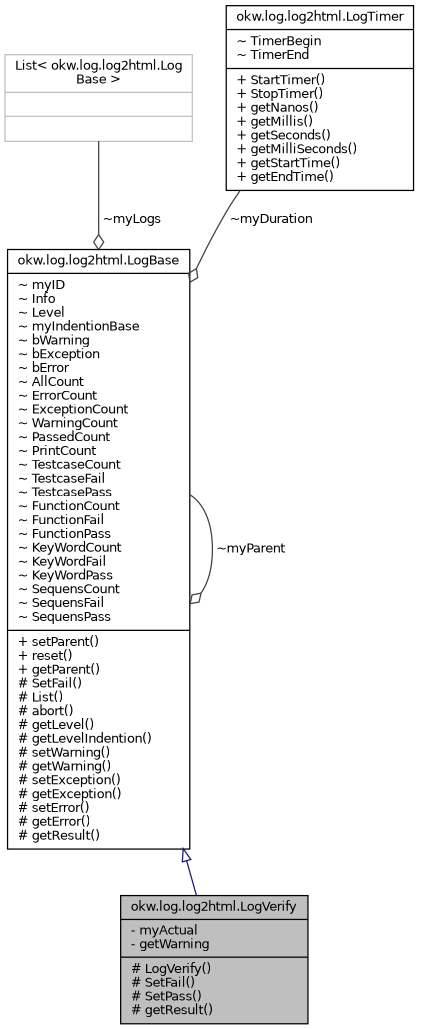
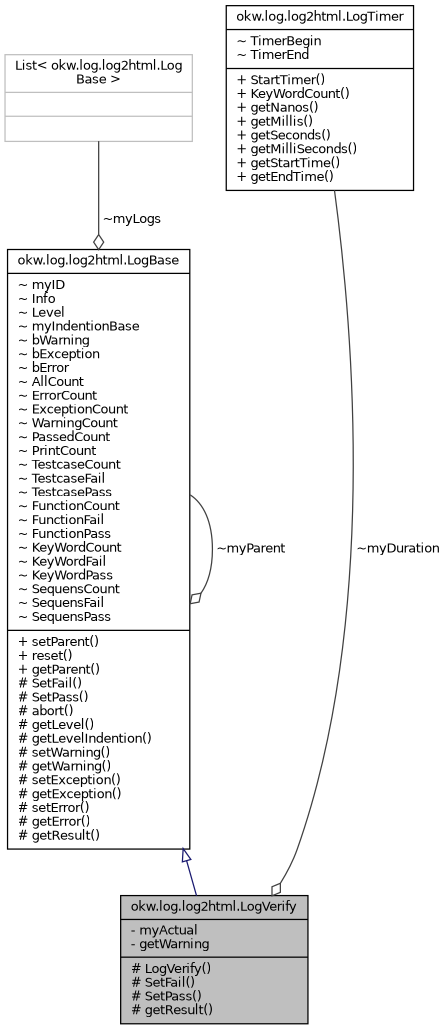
node "okw.log.log2html.LogTimer": text "+ StopTimer()" -> "+ KeyWordCount()"
edge "okw.log.log2html.LogTimer" -> "okw.log.log2html.LogBase": now "okw.log.log2html.LogTimer" -> "okw.log.log2html.LogVerify"
node "okw.log.log2html.LogBase": text "# List()" -> "# SetPass()"
